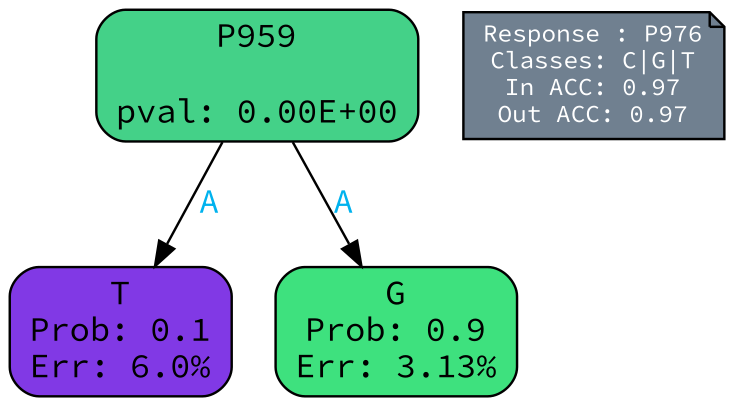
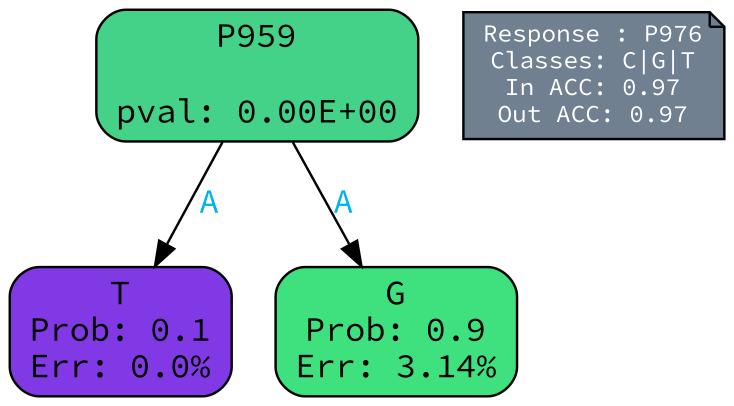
node "T Prob: 0.1 Err: 6.0%": label "T Prob: 0.1 Err: 6.0%" -> "T Prob: 0.1 Err: 0.0%"
node "G Prob: 0.9 Err: 3.13%": label "G Prob: 0.9 Err: 3.13%" -> "G Prob: 0.9 Err: 3.14%"
